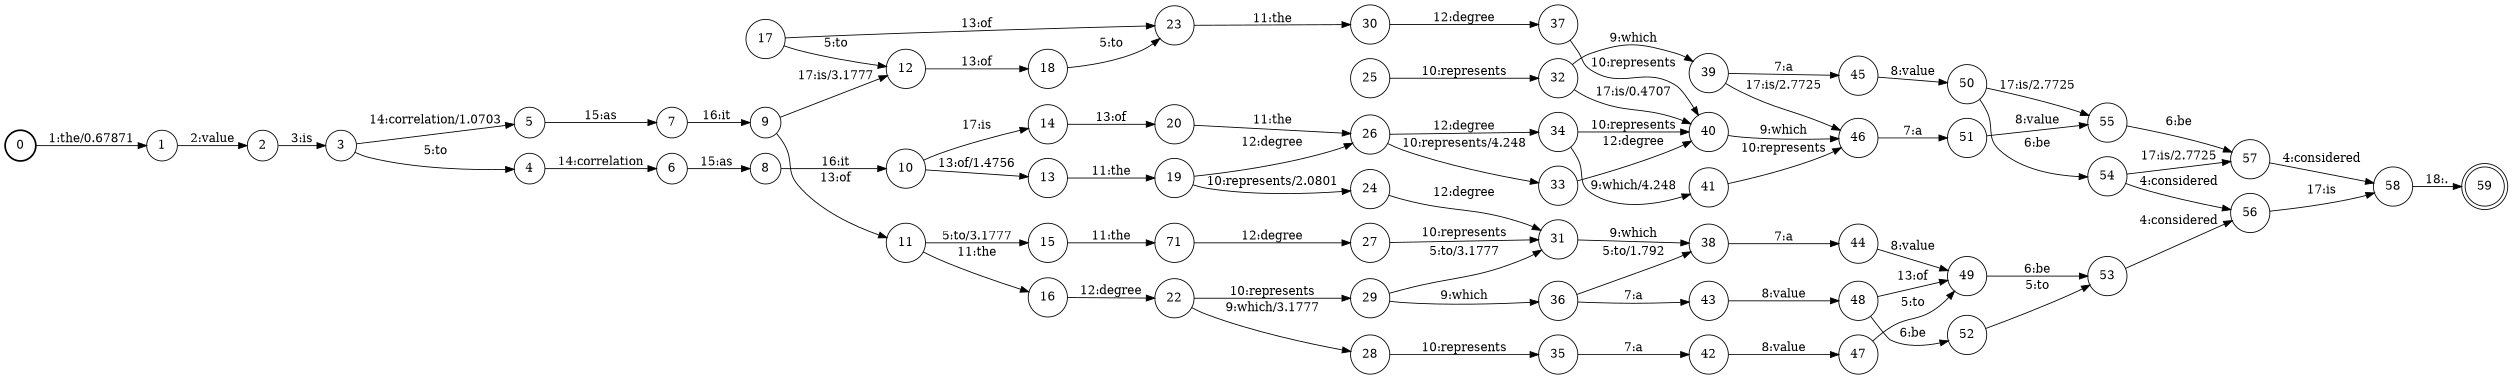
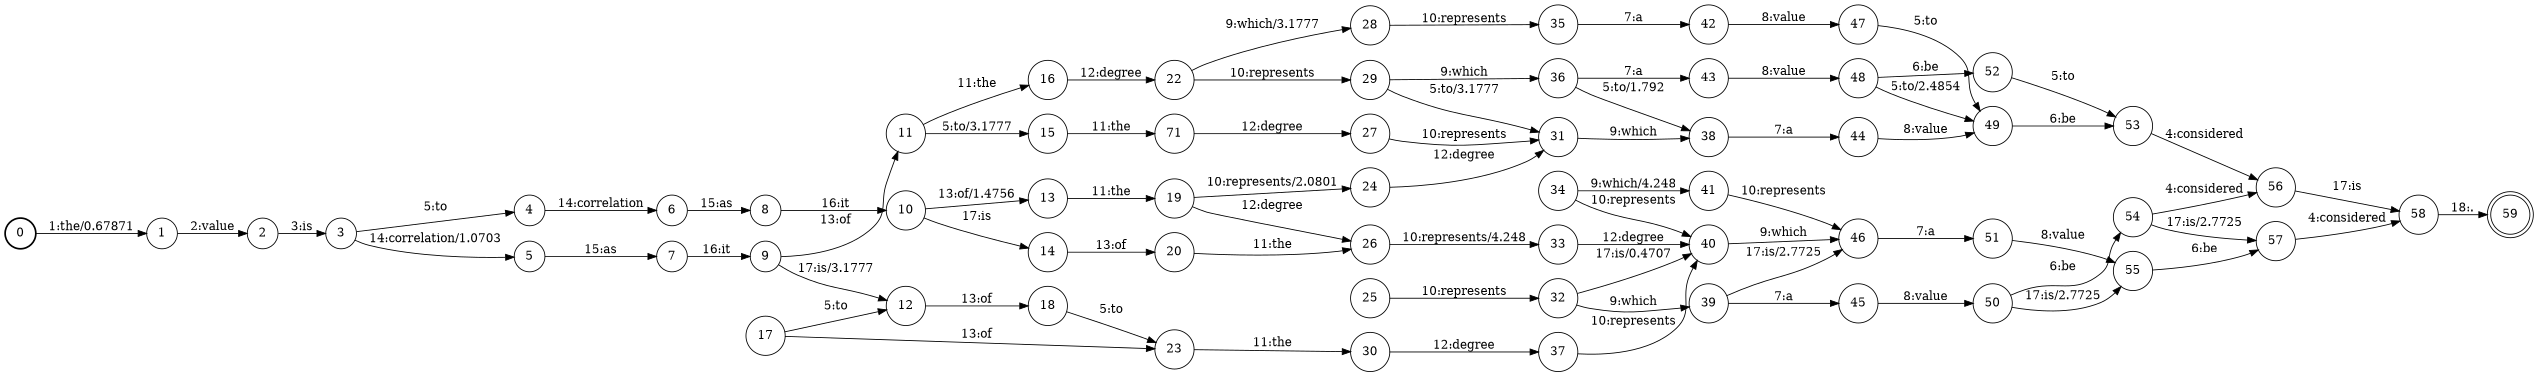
edge "26" -> "34": removed, label "12:degree"
edge "48" -> "49": label "13:of" -> "5:to/2.4854"
